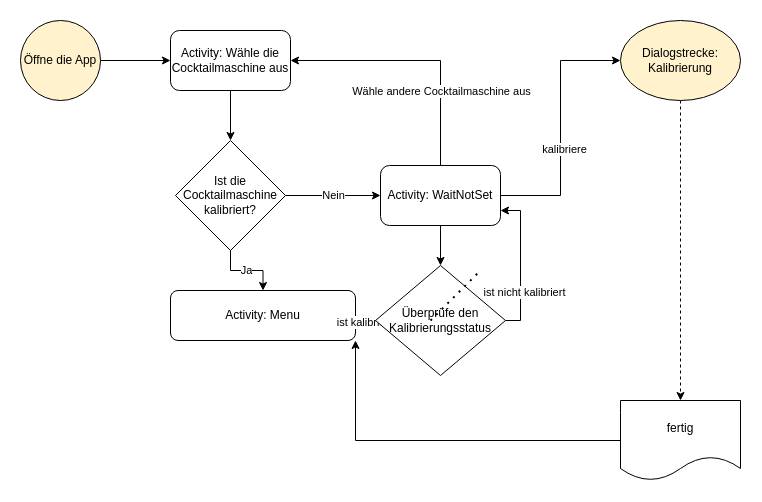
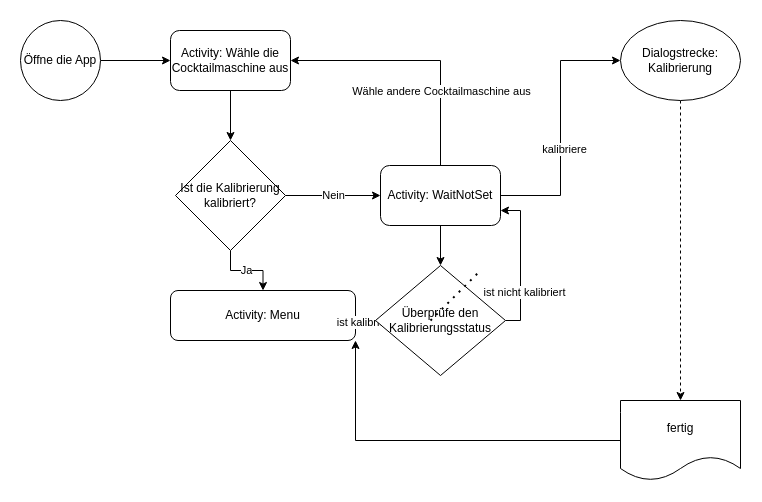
node "Öffne die App": fillcolor #fff2cc -> #ffffff
node "Dialogstrecke: Kalibrierung": fillcolor #fff2cc -> #ffffff
node "Ist die Cocktailmaschine kalibriert?": label "Ist die Cocktailmaschine kalibriert?" -> "Ist die Kalibrierung kalibriert?"
